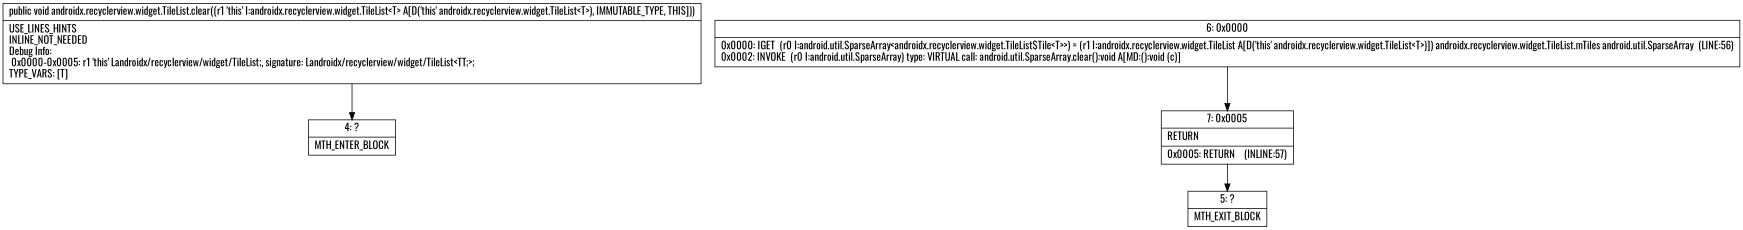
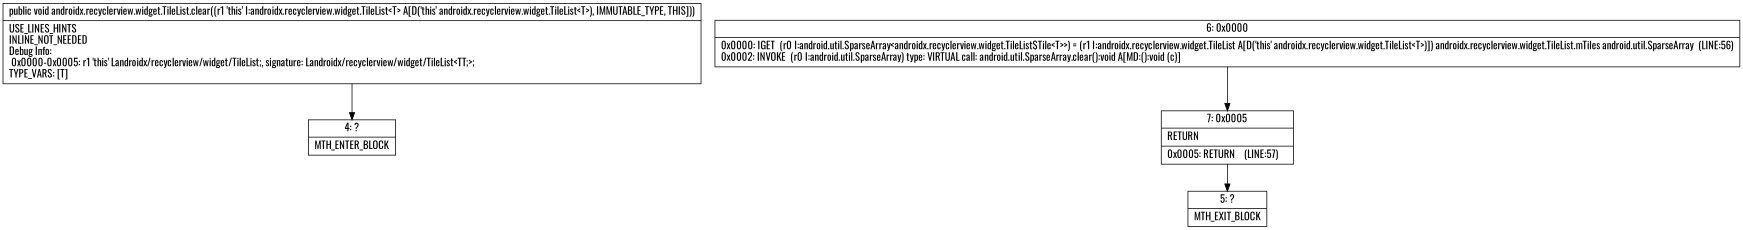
node "7: 0x0005": text "0x0005: RETURN    (INLINE:57)" -> "0x0005: RETURN    (LINE:57)"
